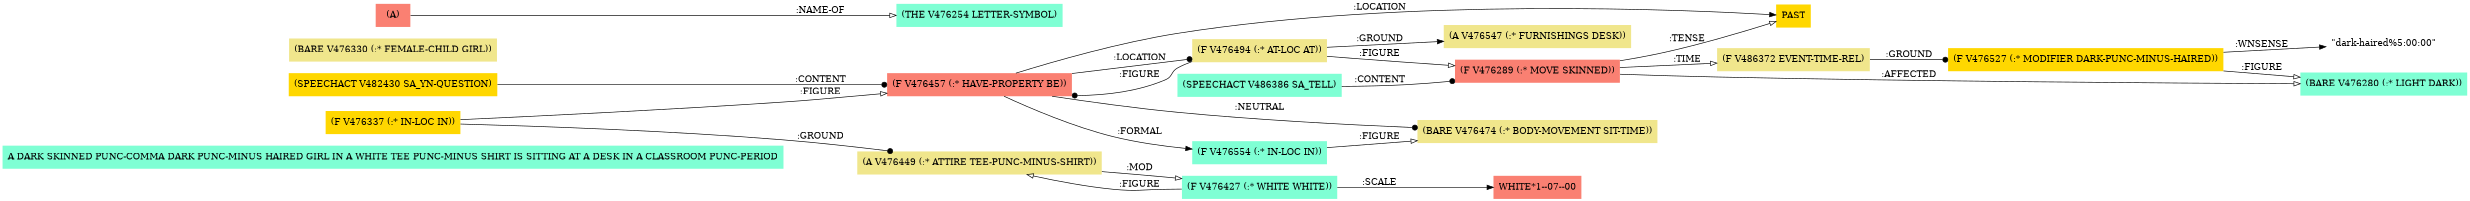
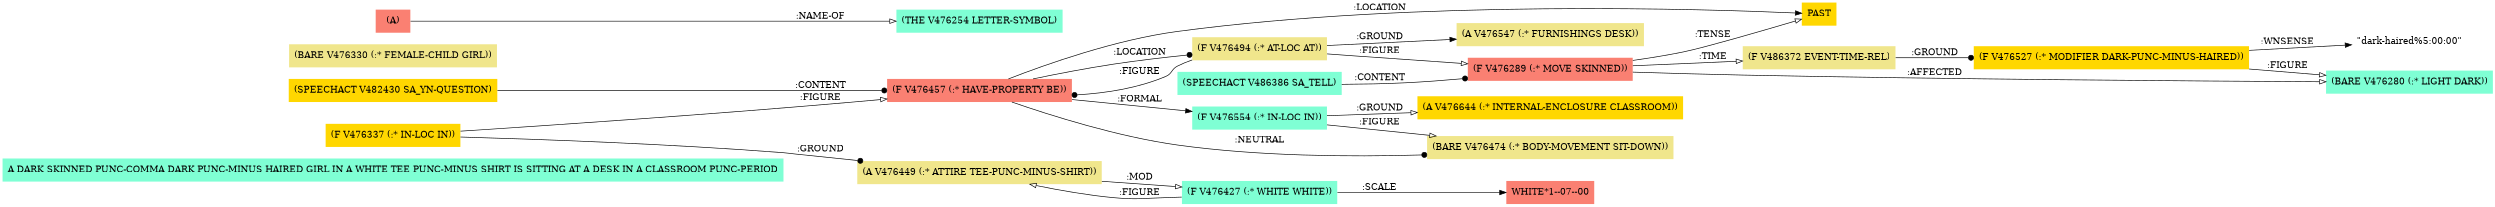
node "(A V476644 (:* INTERNAL-ENCLOSURE CLASSROOM))": added
node "(BARE V476474 (:* BODY-MOVEMENT SIT-TIME))": label "(BARE V476474 (:* BODY-MOVEMENT SIT-TIME))" -> "(BARE V476474 (:* BODY-MOVEMENT SIT-DOWN))"
